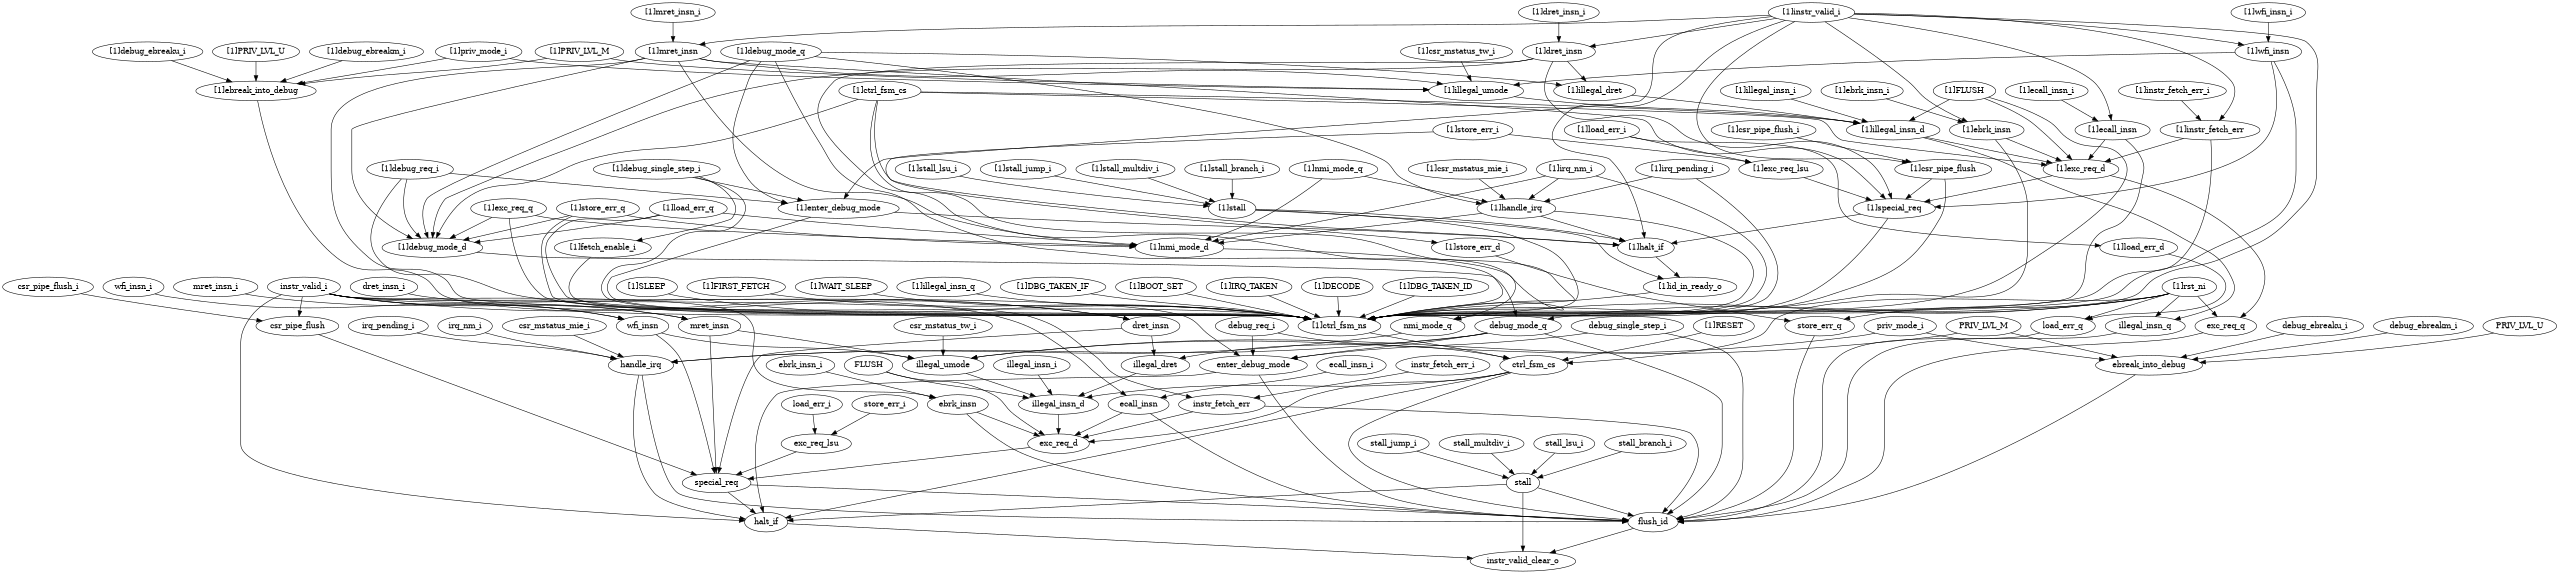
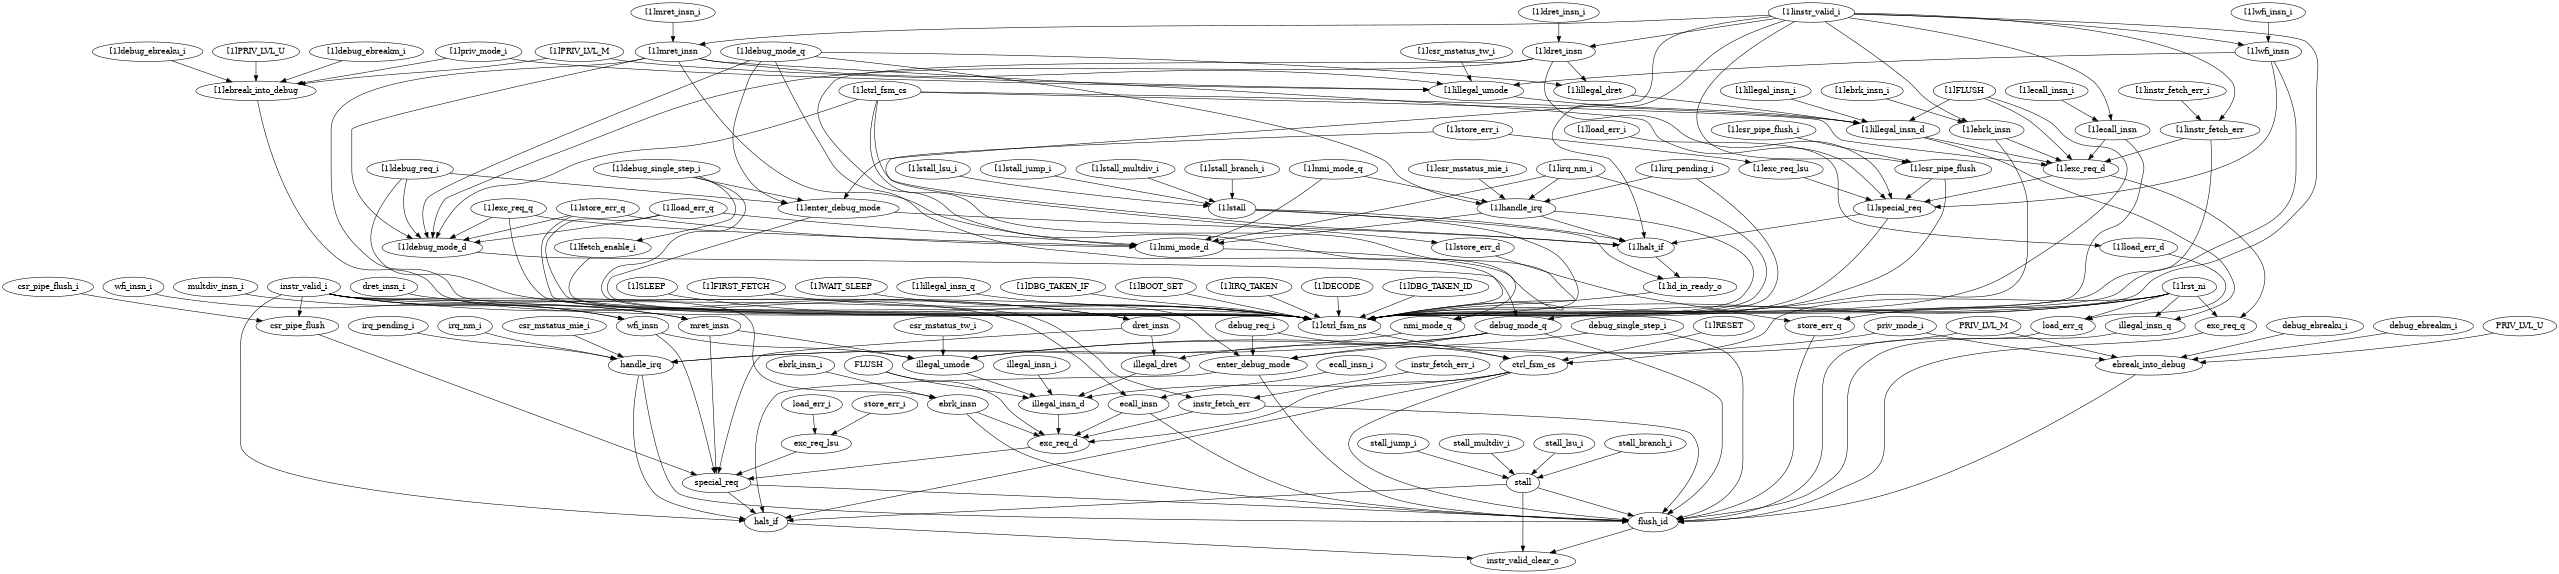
edge "[1]load_err_i" -> "[1]exc_req_lsu": removed
node "mret_insn_i": label "mret_insn_i" -> "multdiv_insn_i"
